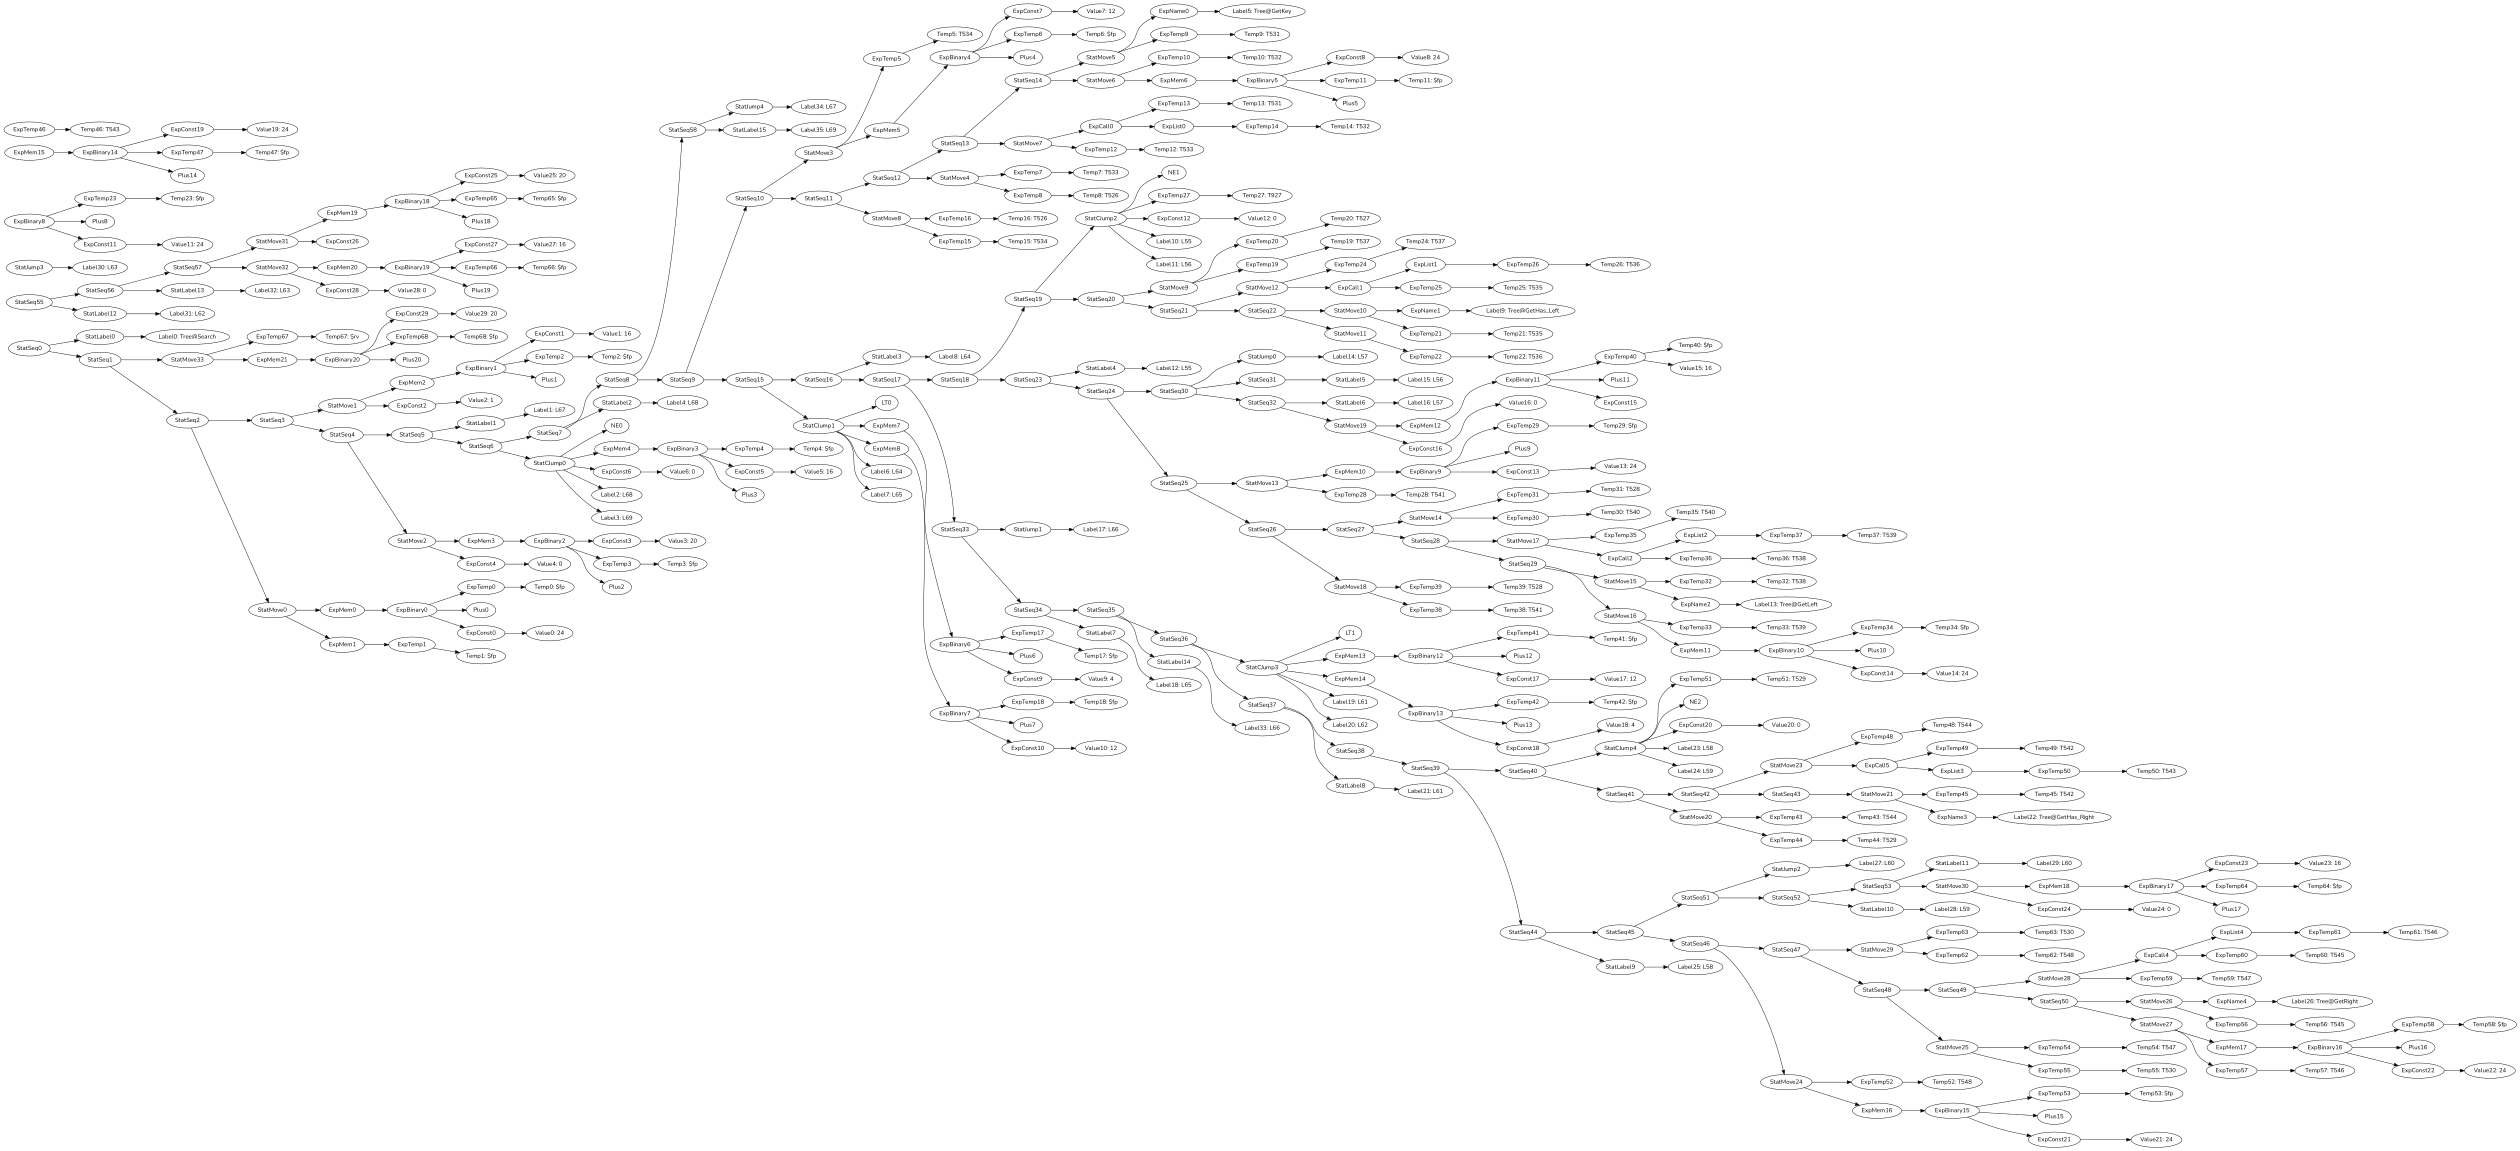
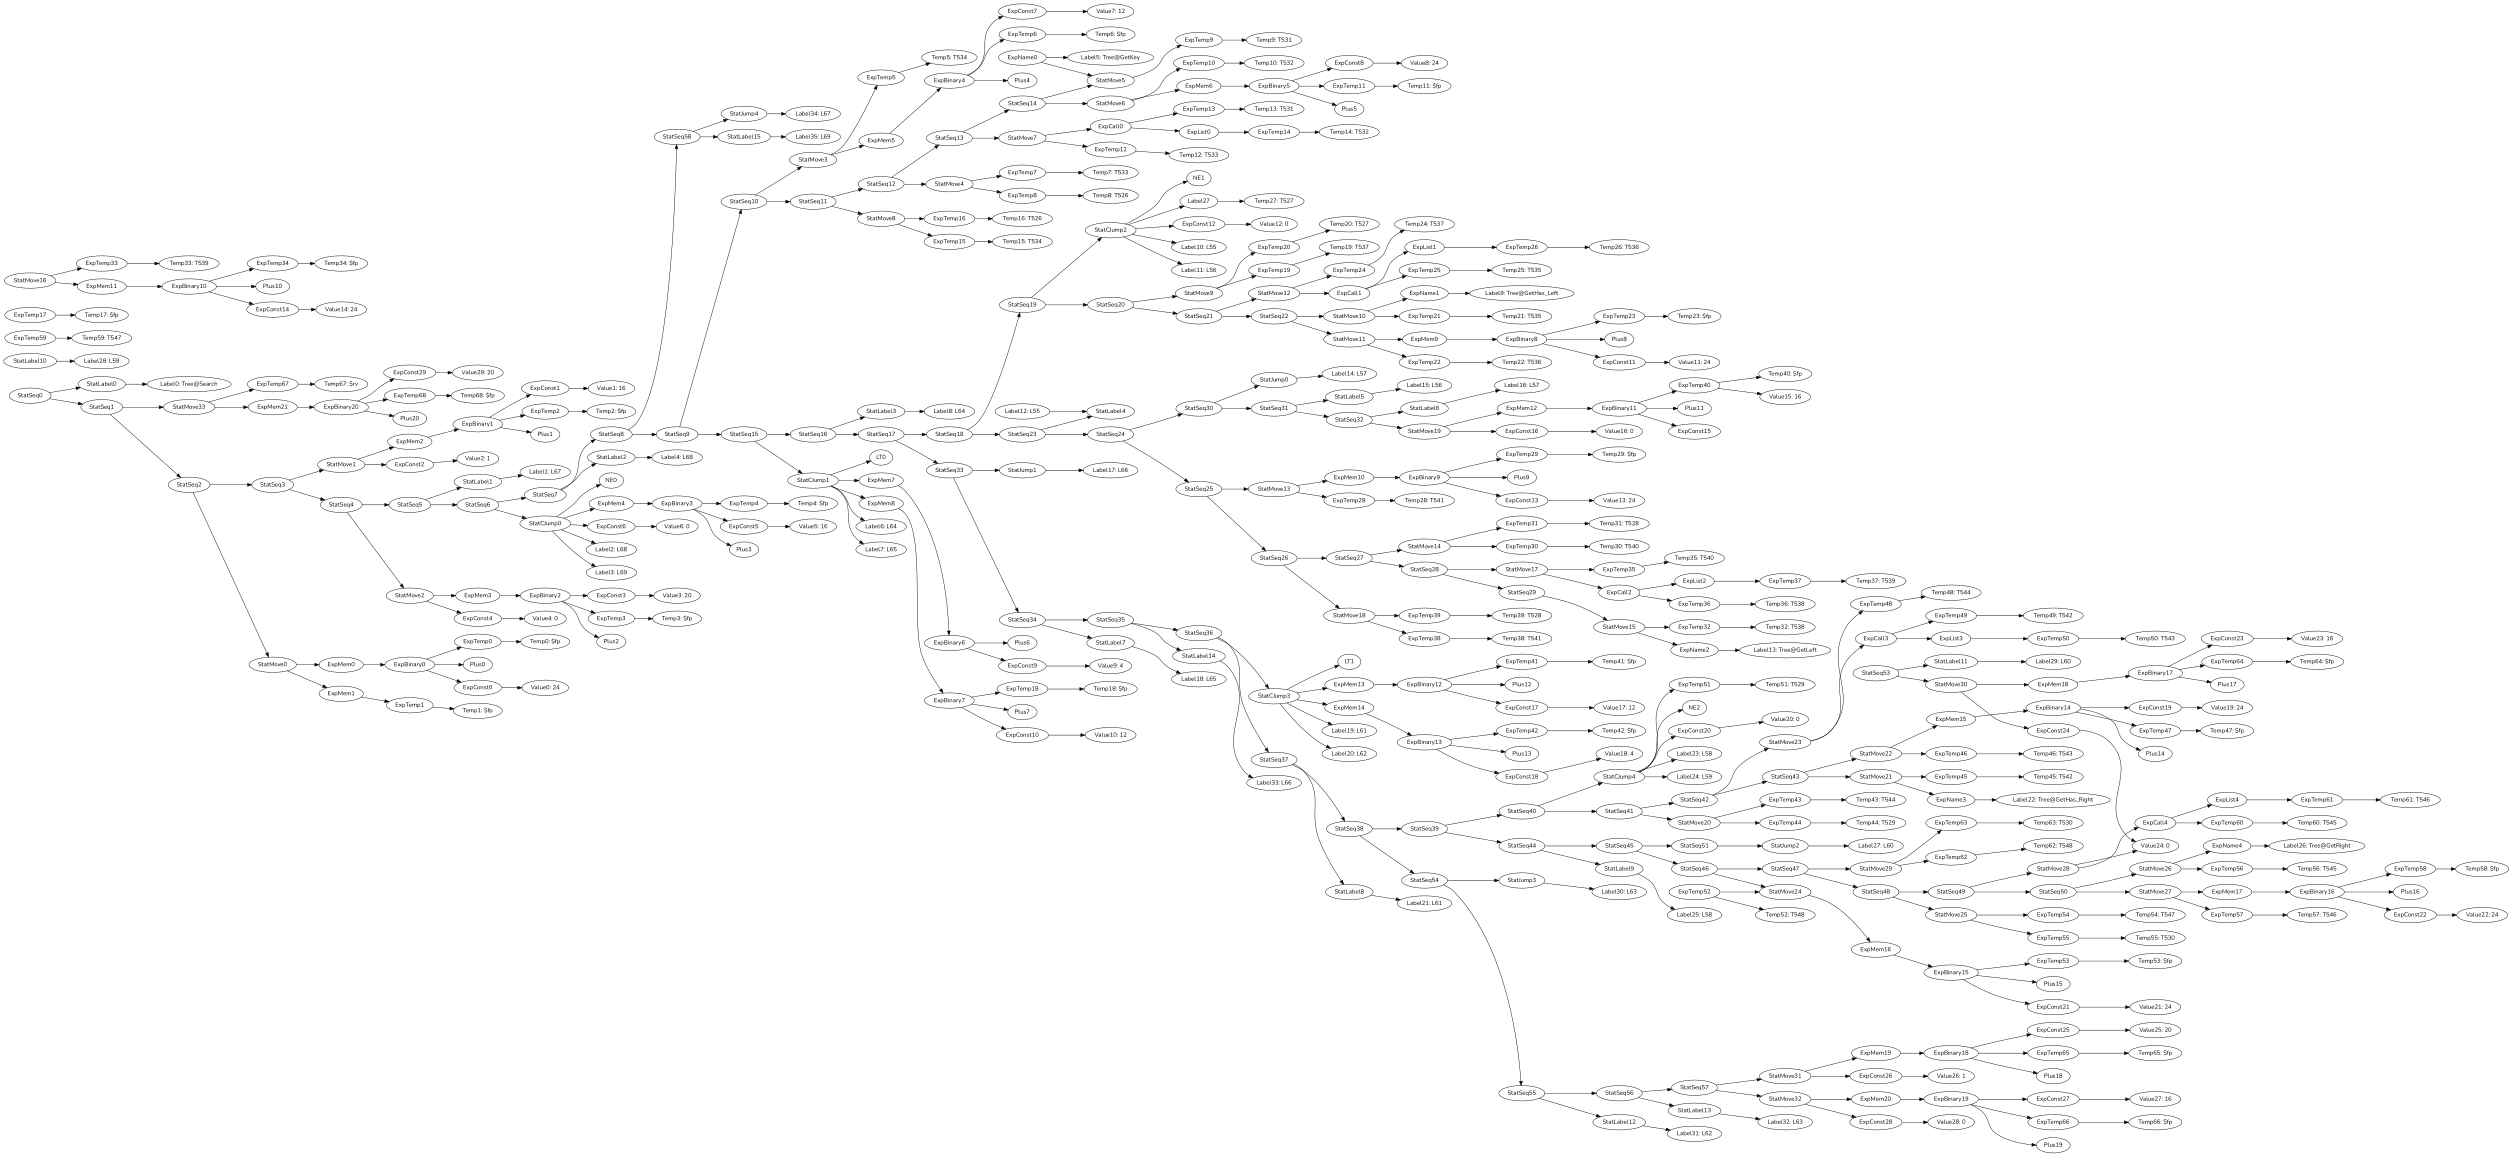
edge "StatMove5" -> "ExpName0": reversed
node "ExpTemp27": label "ExpTemp27" -> "Label27"
node "Temp27: T927": label "Temp27: T927" -> "Temp27: T527"
node "ExpMem9": added
edge "StatLabel4" -> "Label12: L55": reversed
edge "StatSeq30" -> "StatSeq32": now "StatSeq31" -> "StatSeq32"
edge "StatSeq29" -> "StatMove16": removed
edge "ExpBinary6" -> "ExpTemp17": removed
node "StatMove22": added
node "ExpCall5": label "ExpCall5" -> "ExpCall3"
node "StatSeq54": added
node "StatSeq52": removed
edge "StatMove28" -> "ExpTemp59": now "StatMove28" -> "Value24: 0"
node "Value26: 1": added
edge "StatMove24" -> "ExpTemp52": reversed
